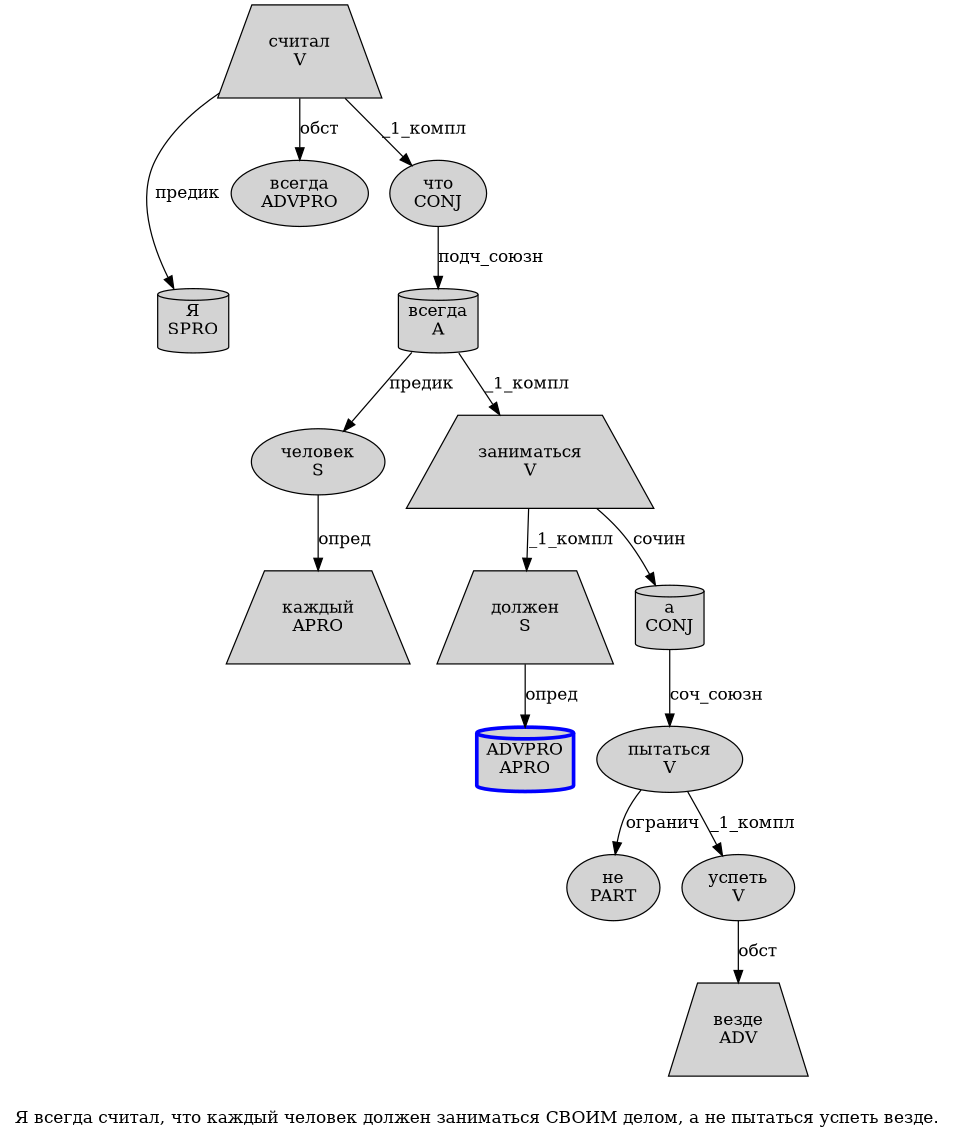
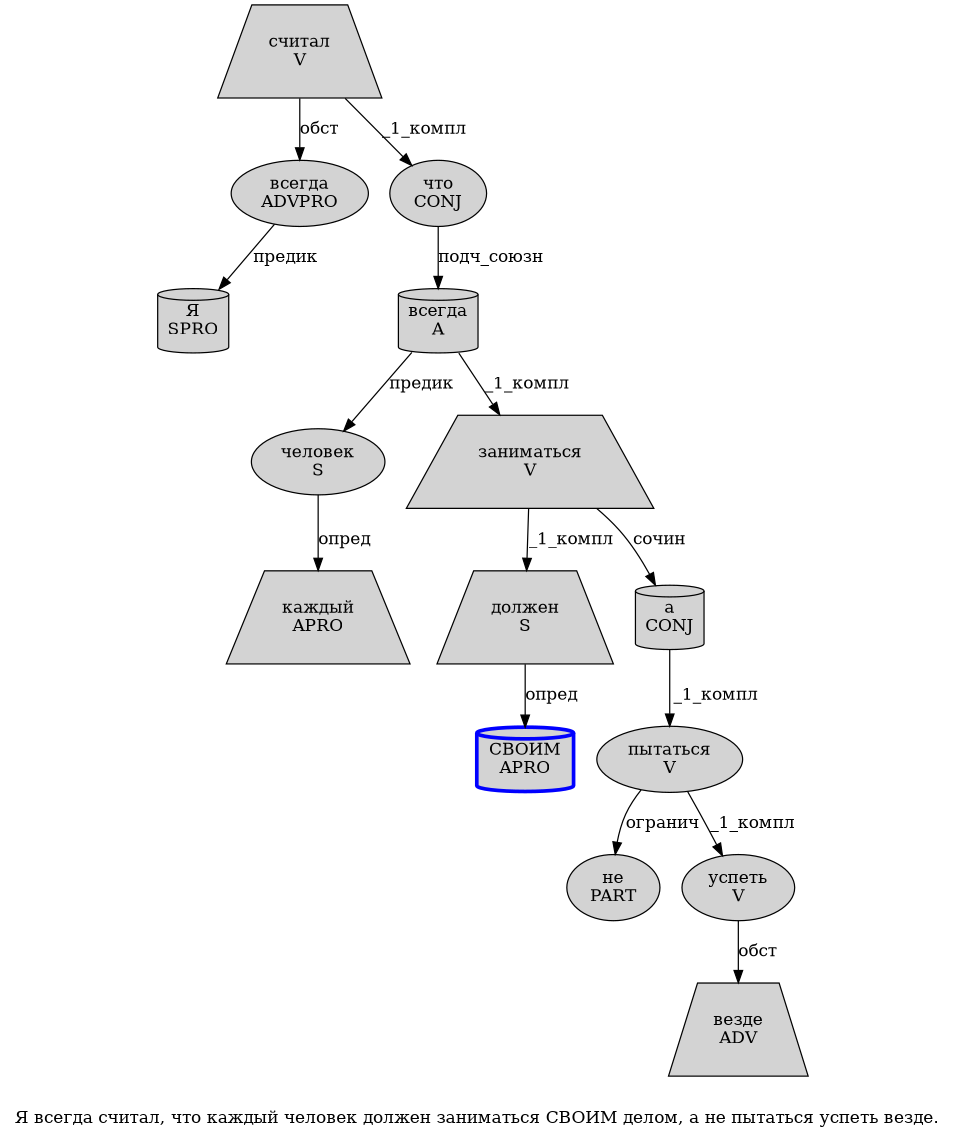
edge "считал V" -> "Я SPRO": now "всегда ADVPRO" -> "Я SPRO"
edge "а CONJ" -> "пытаться V": label "соч_союзн" -> "_1_компл"
node "ADVPRO APRO": label "ADVPRO APRO" -> "СВОИМ APRO"
